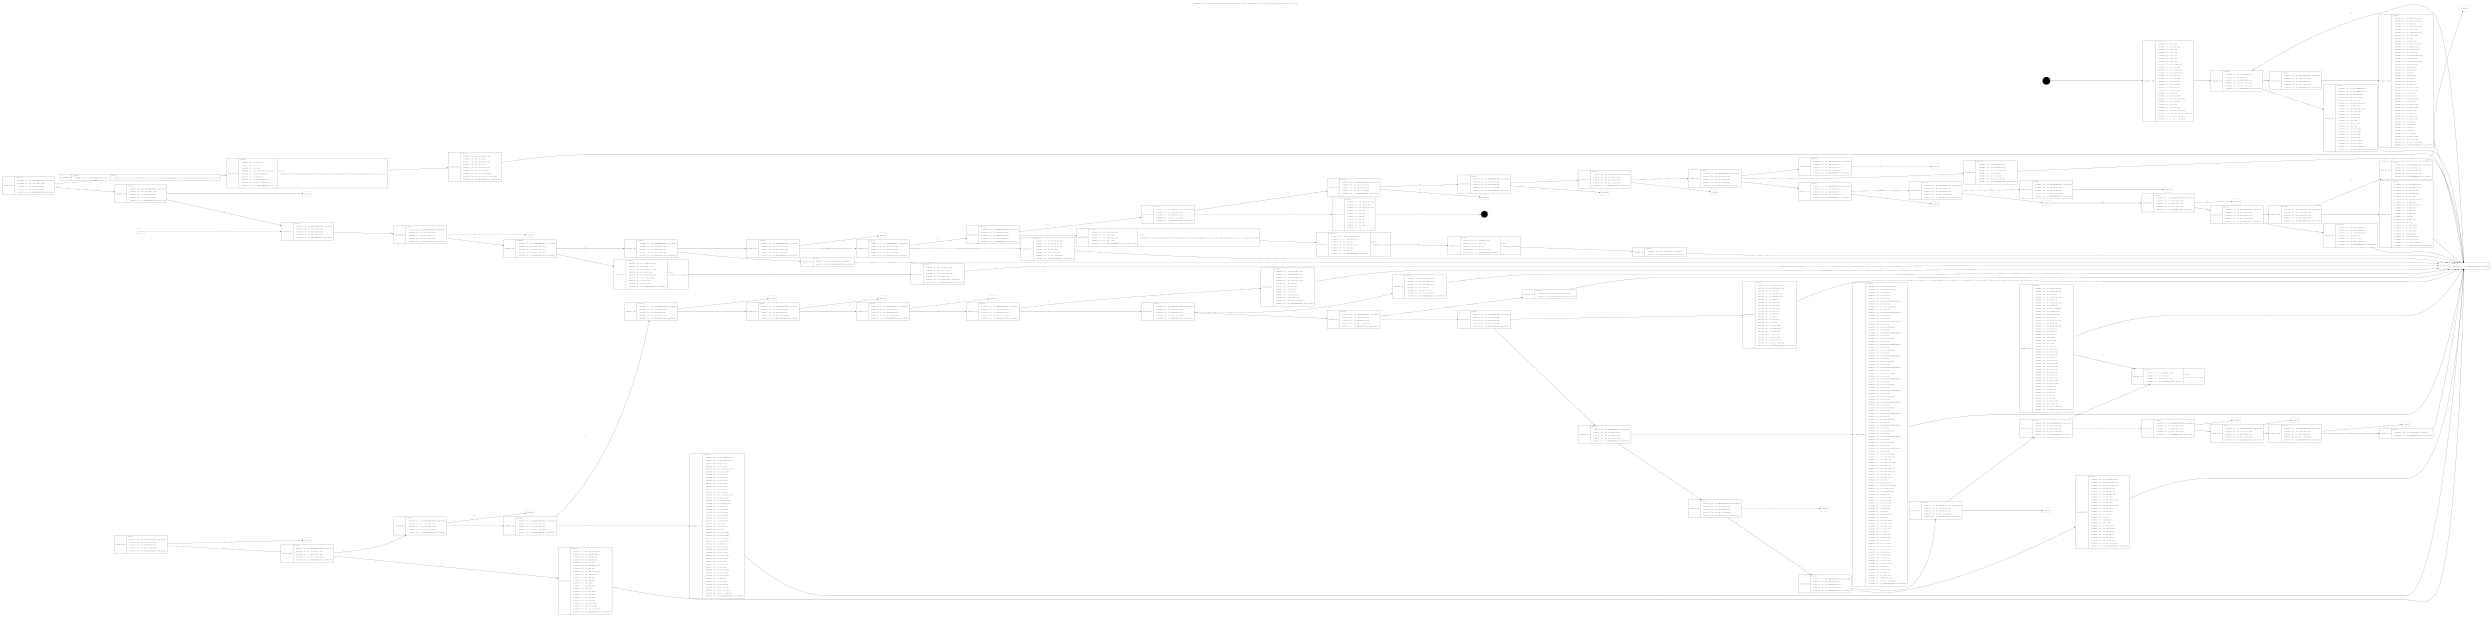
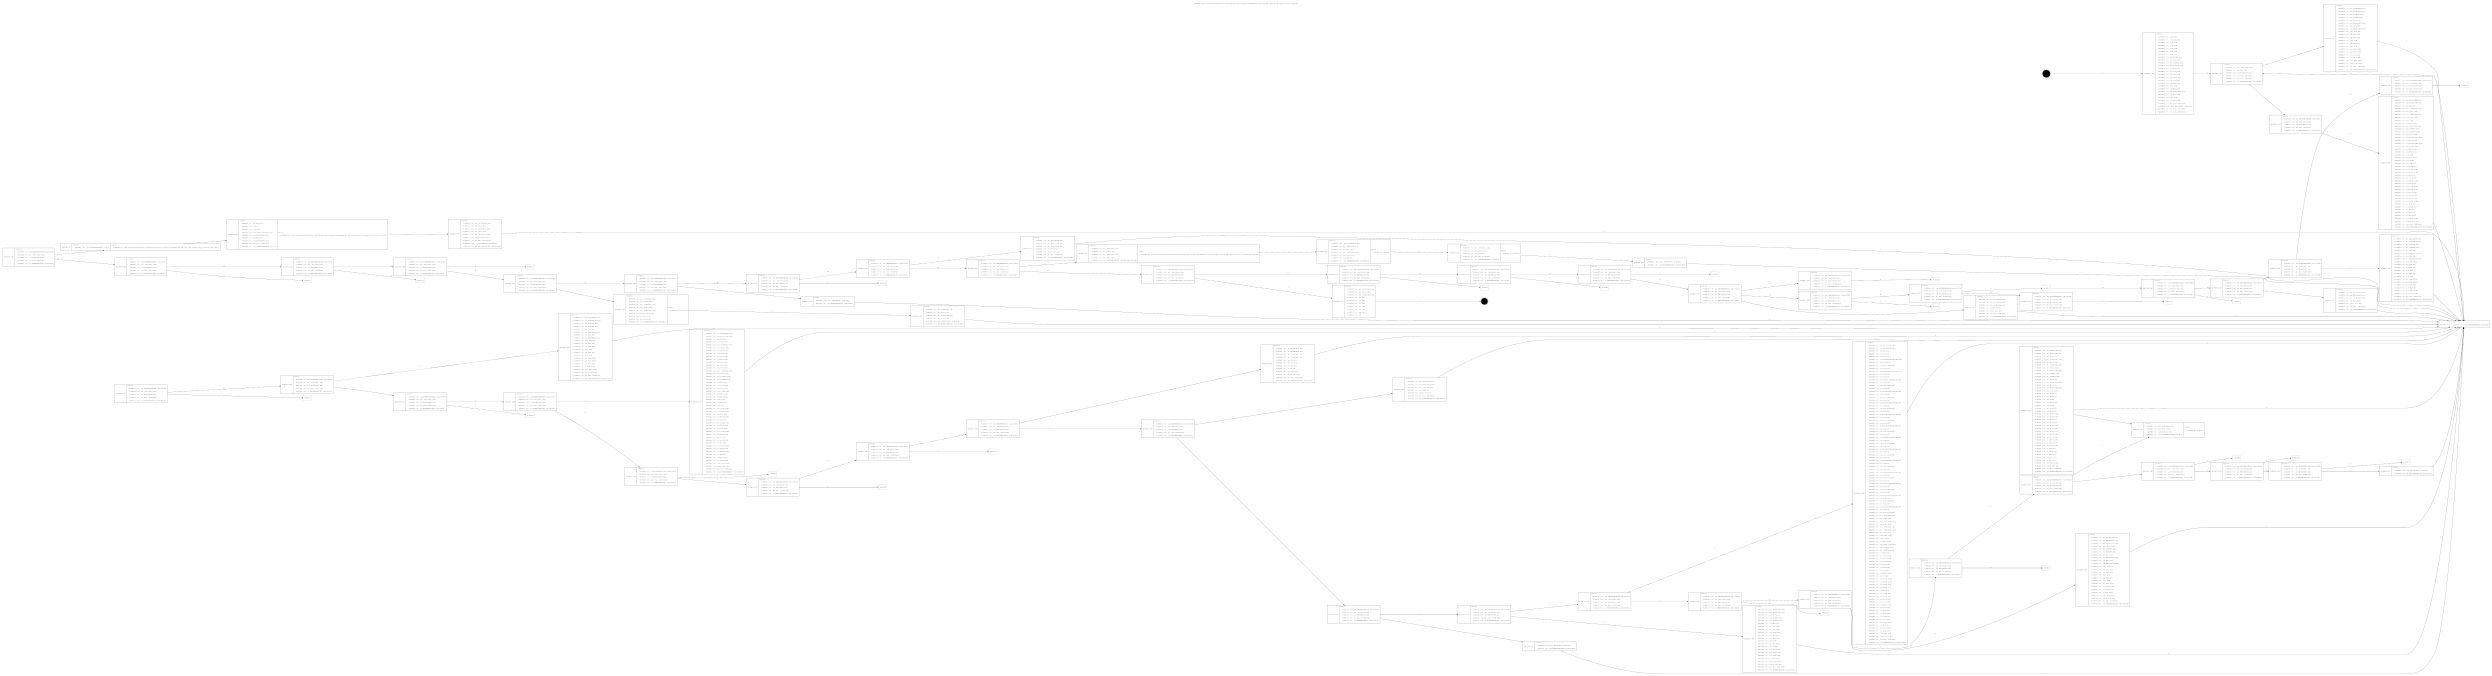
edge "0x402695" -> "0x401933 [28]": reversed
